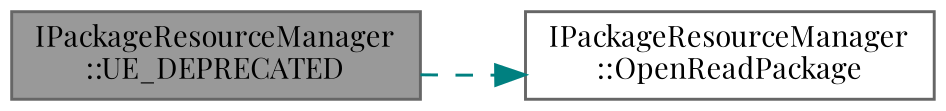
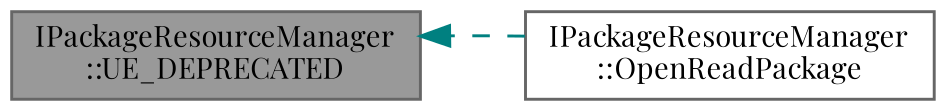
edge "IPackageResourceManager ::UE_DEPRECATED" -> "IPackageResourceManager ::OpenReadPackage": reversed
